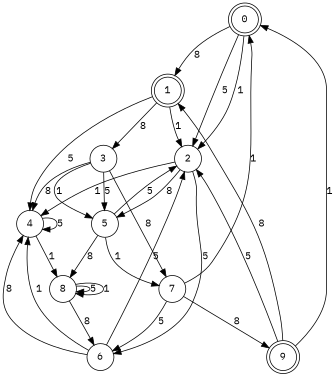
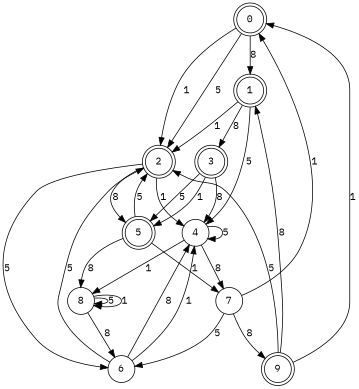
node "3": shape circle -> doublecircle
node "2": shape circle -> doublecircle
edge "3" -> "7": now "4" -> "7"
node "5": shape circle -> doublecircle
